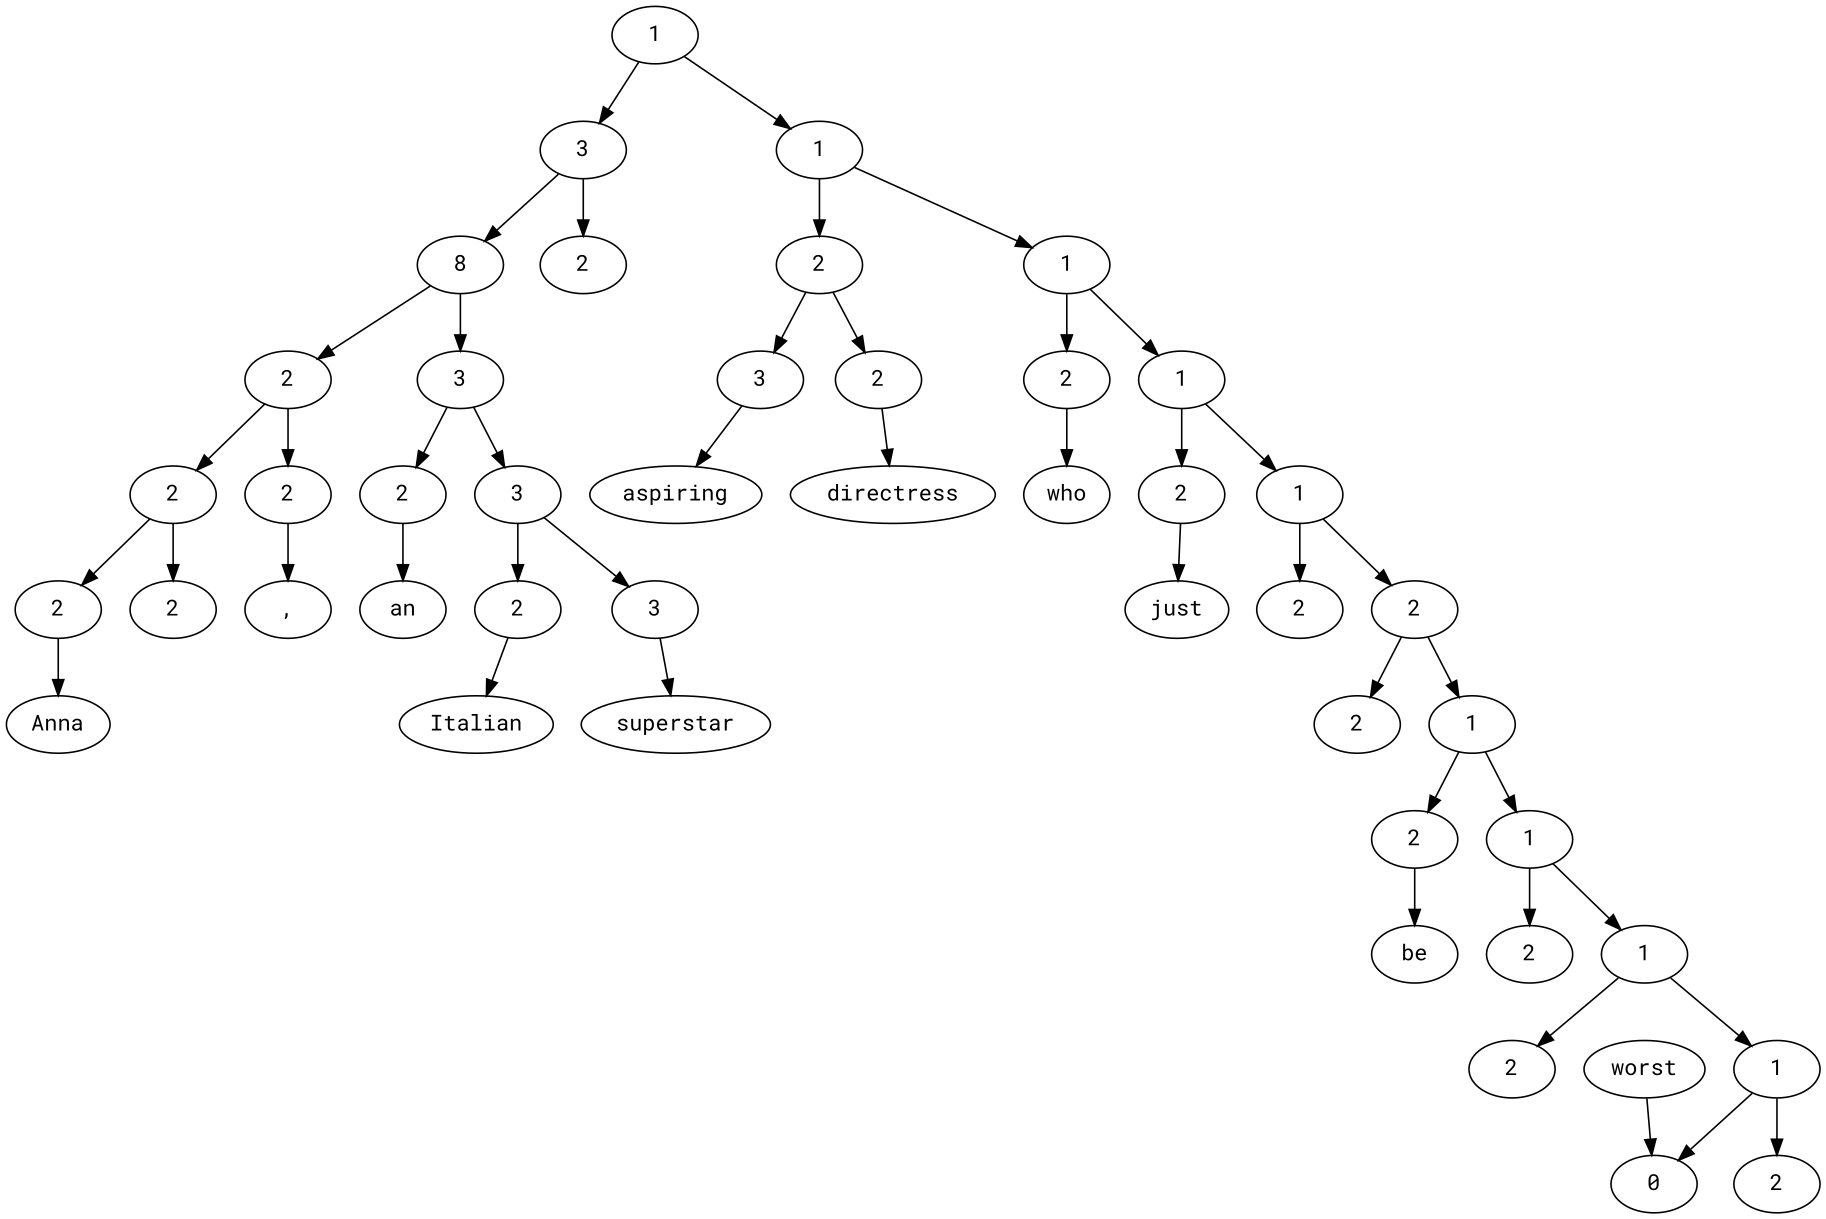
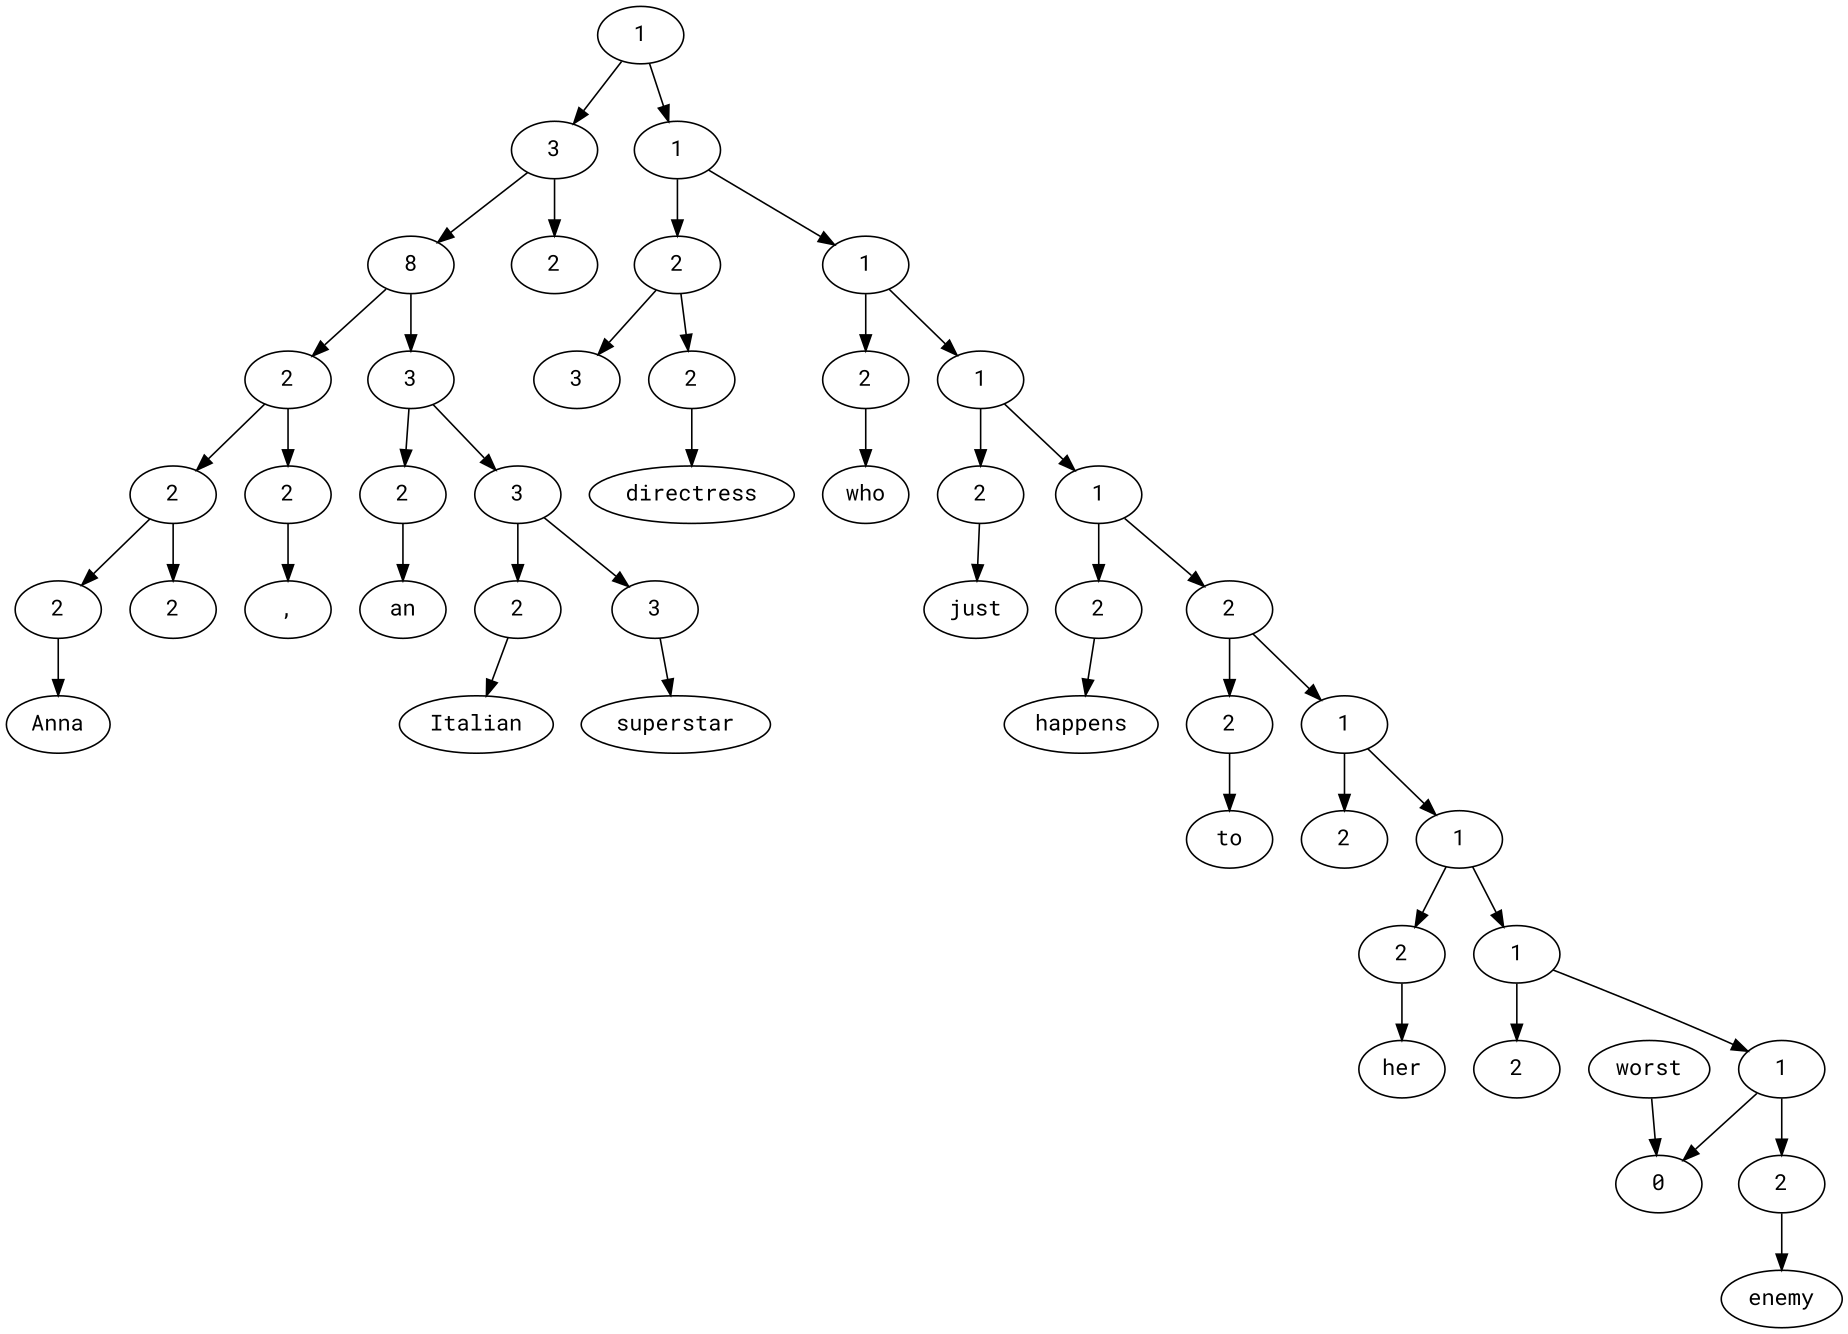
node "aspiring": removed
node "happens": added
node "to": added
node "be": removed
node "her": added
node "enemy": added
